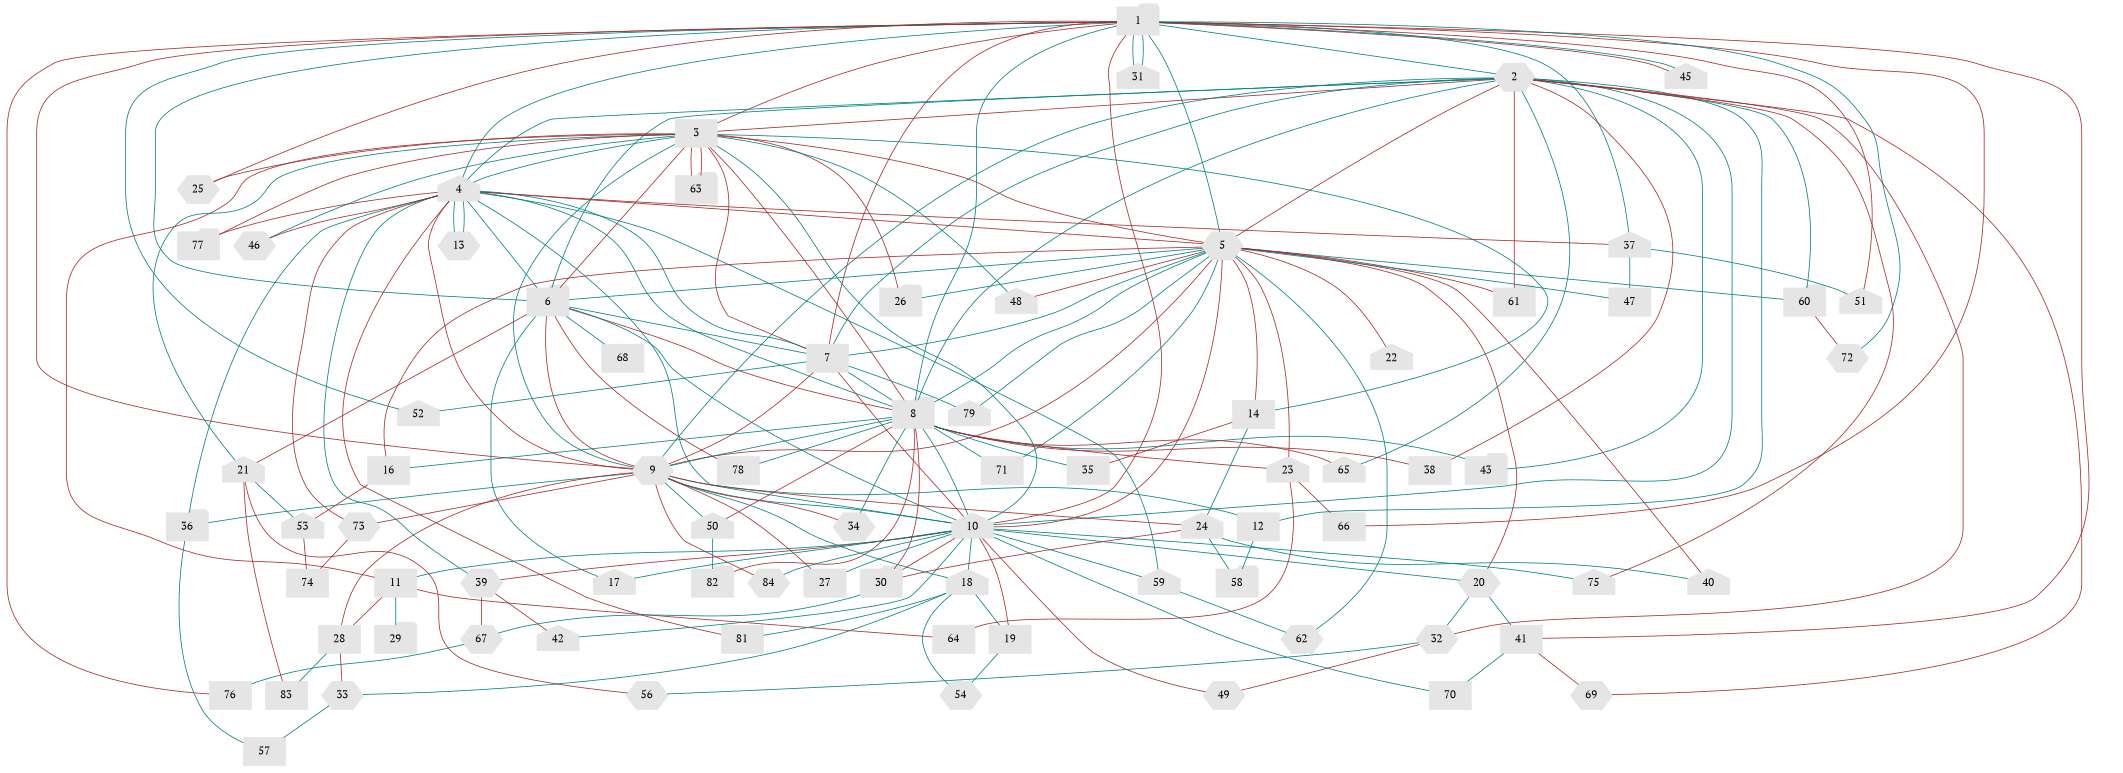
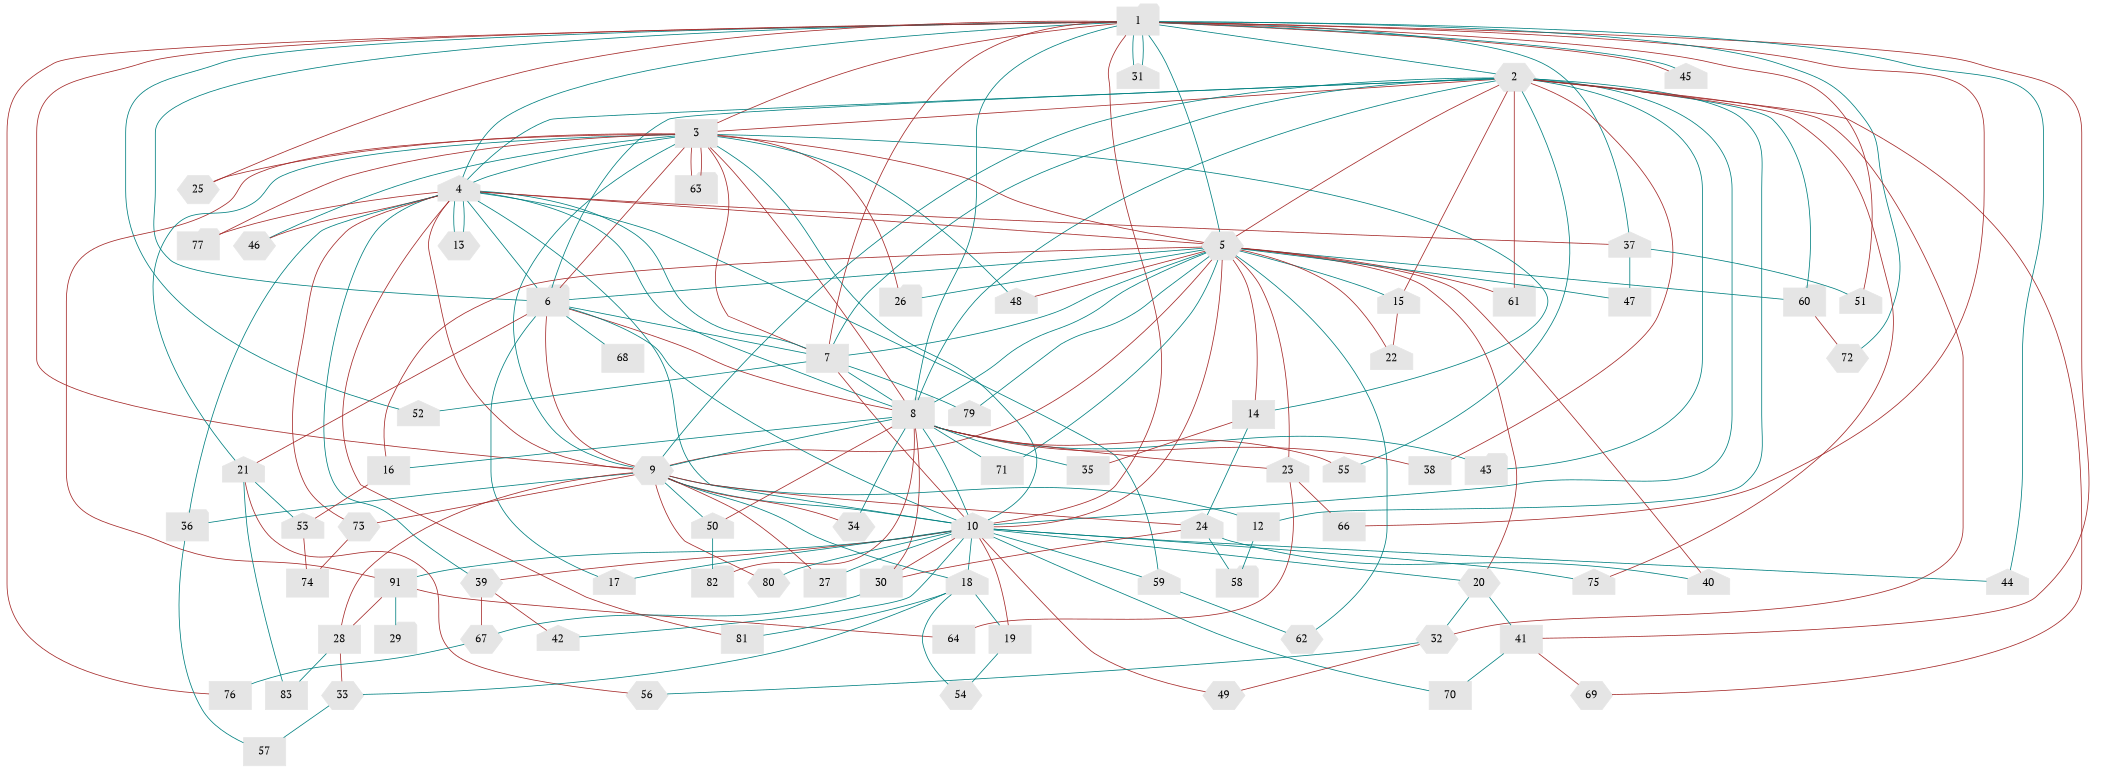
node "15": added
edge "7" -- "9": removed
node "78": removed
node "65": label "65" -> "55"
edge "21" -- "83": color brown -> teal
node "11": label "11" -> "91"
node "84": label "84" -> "80"
node "44": added
